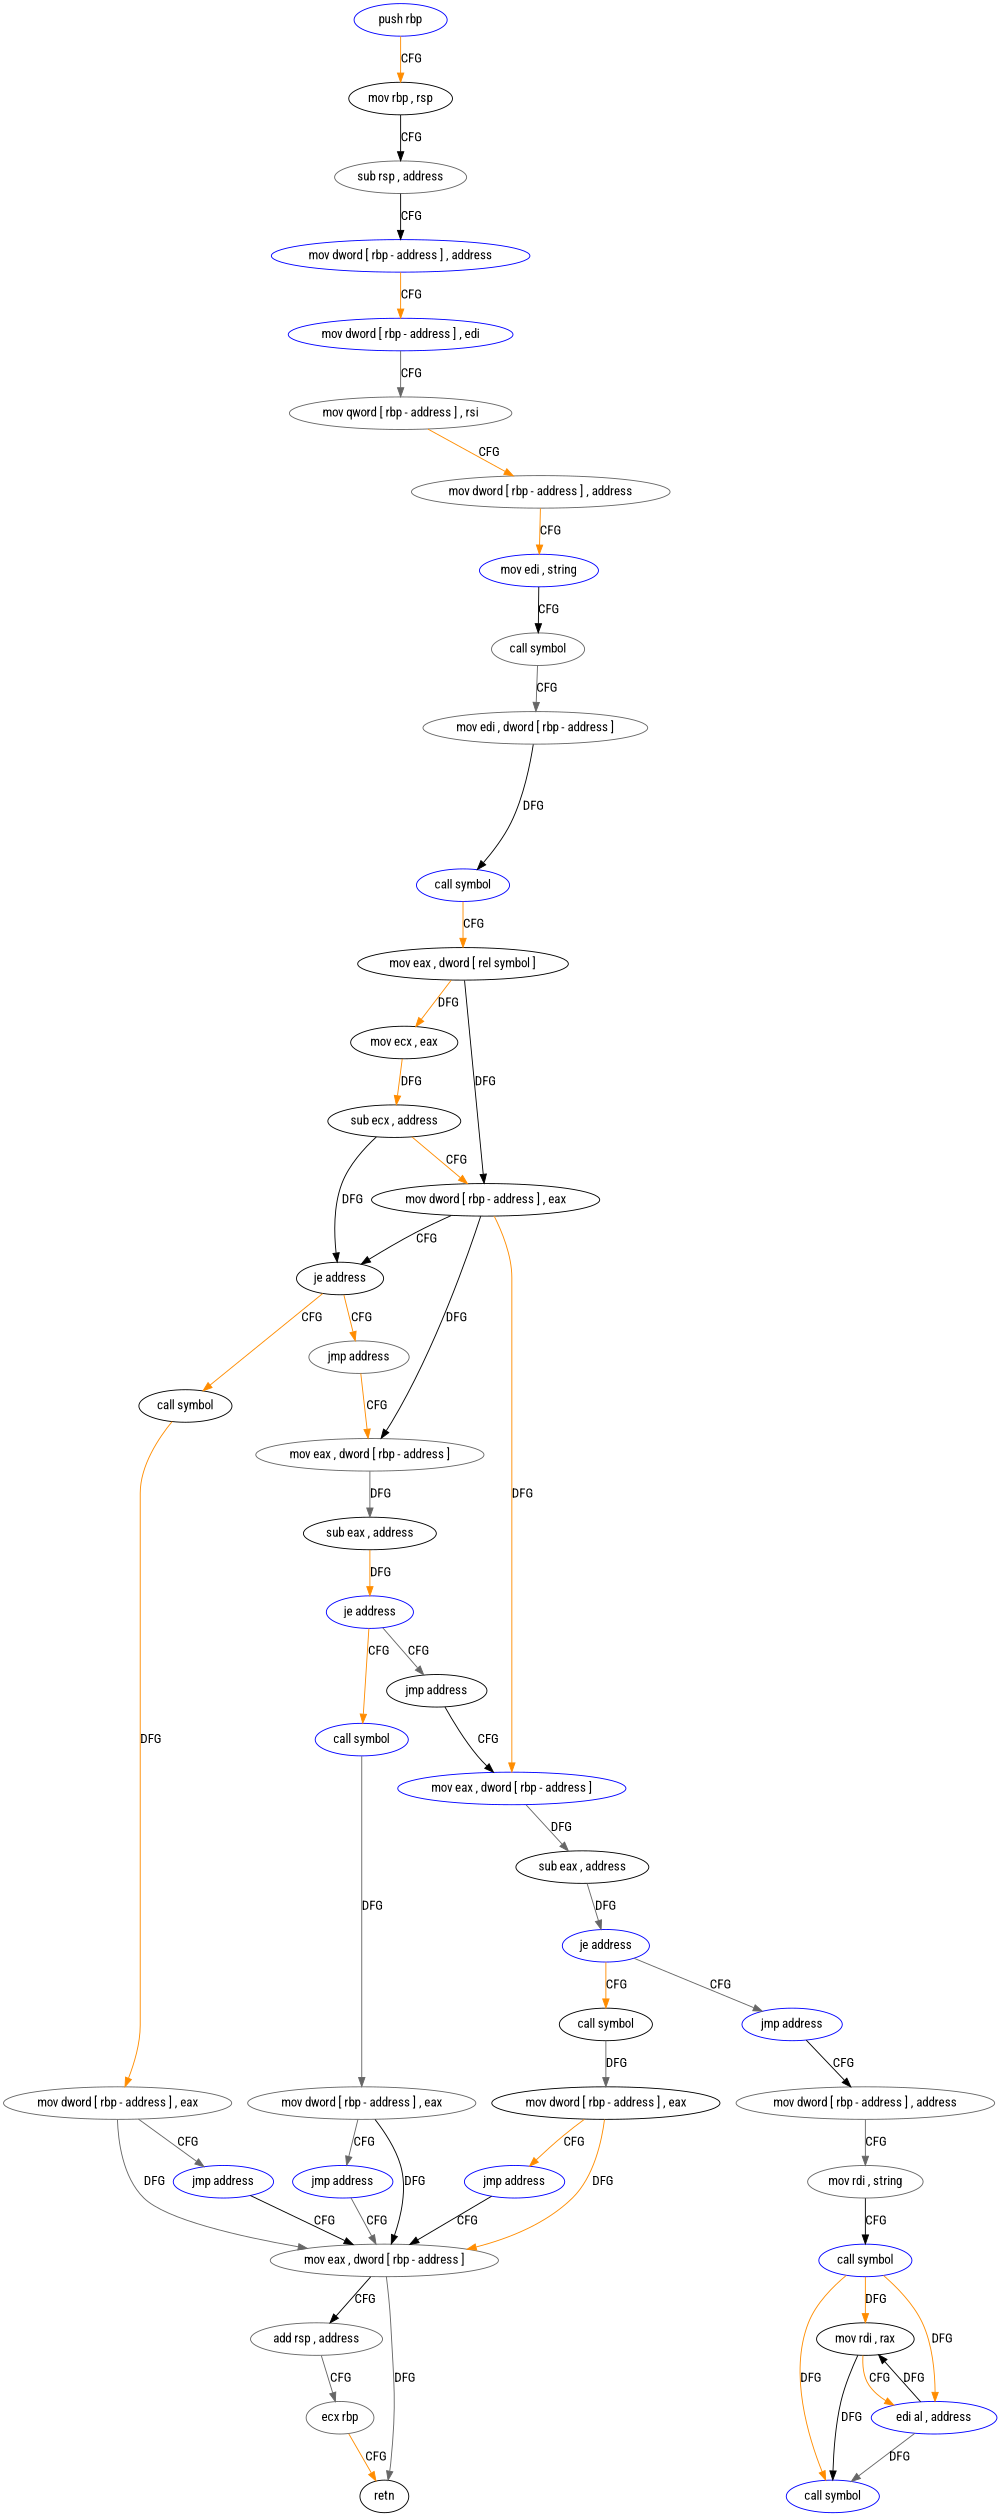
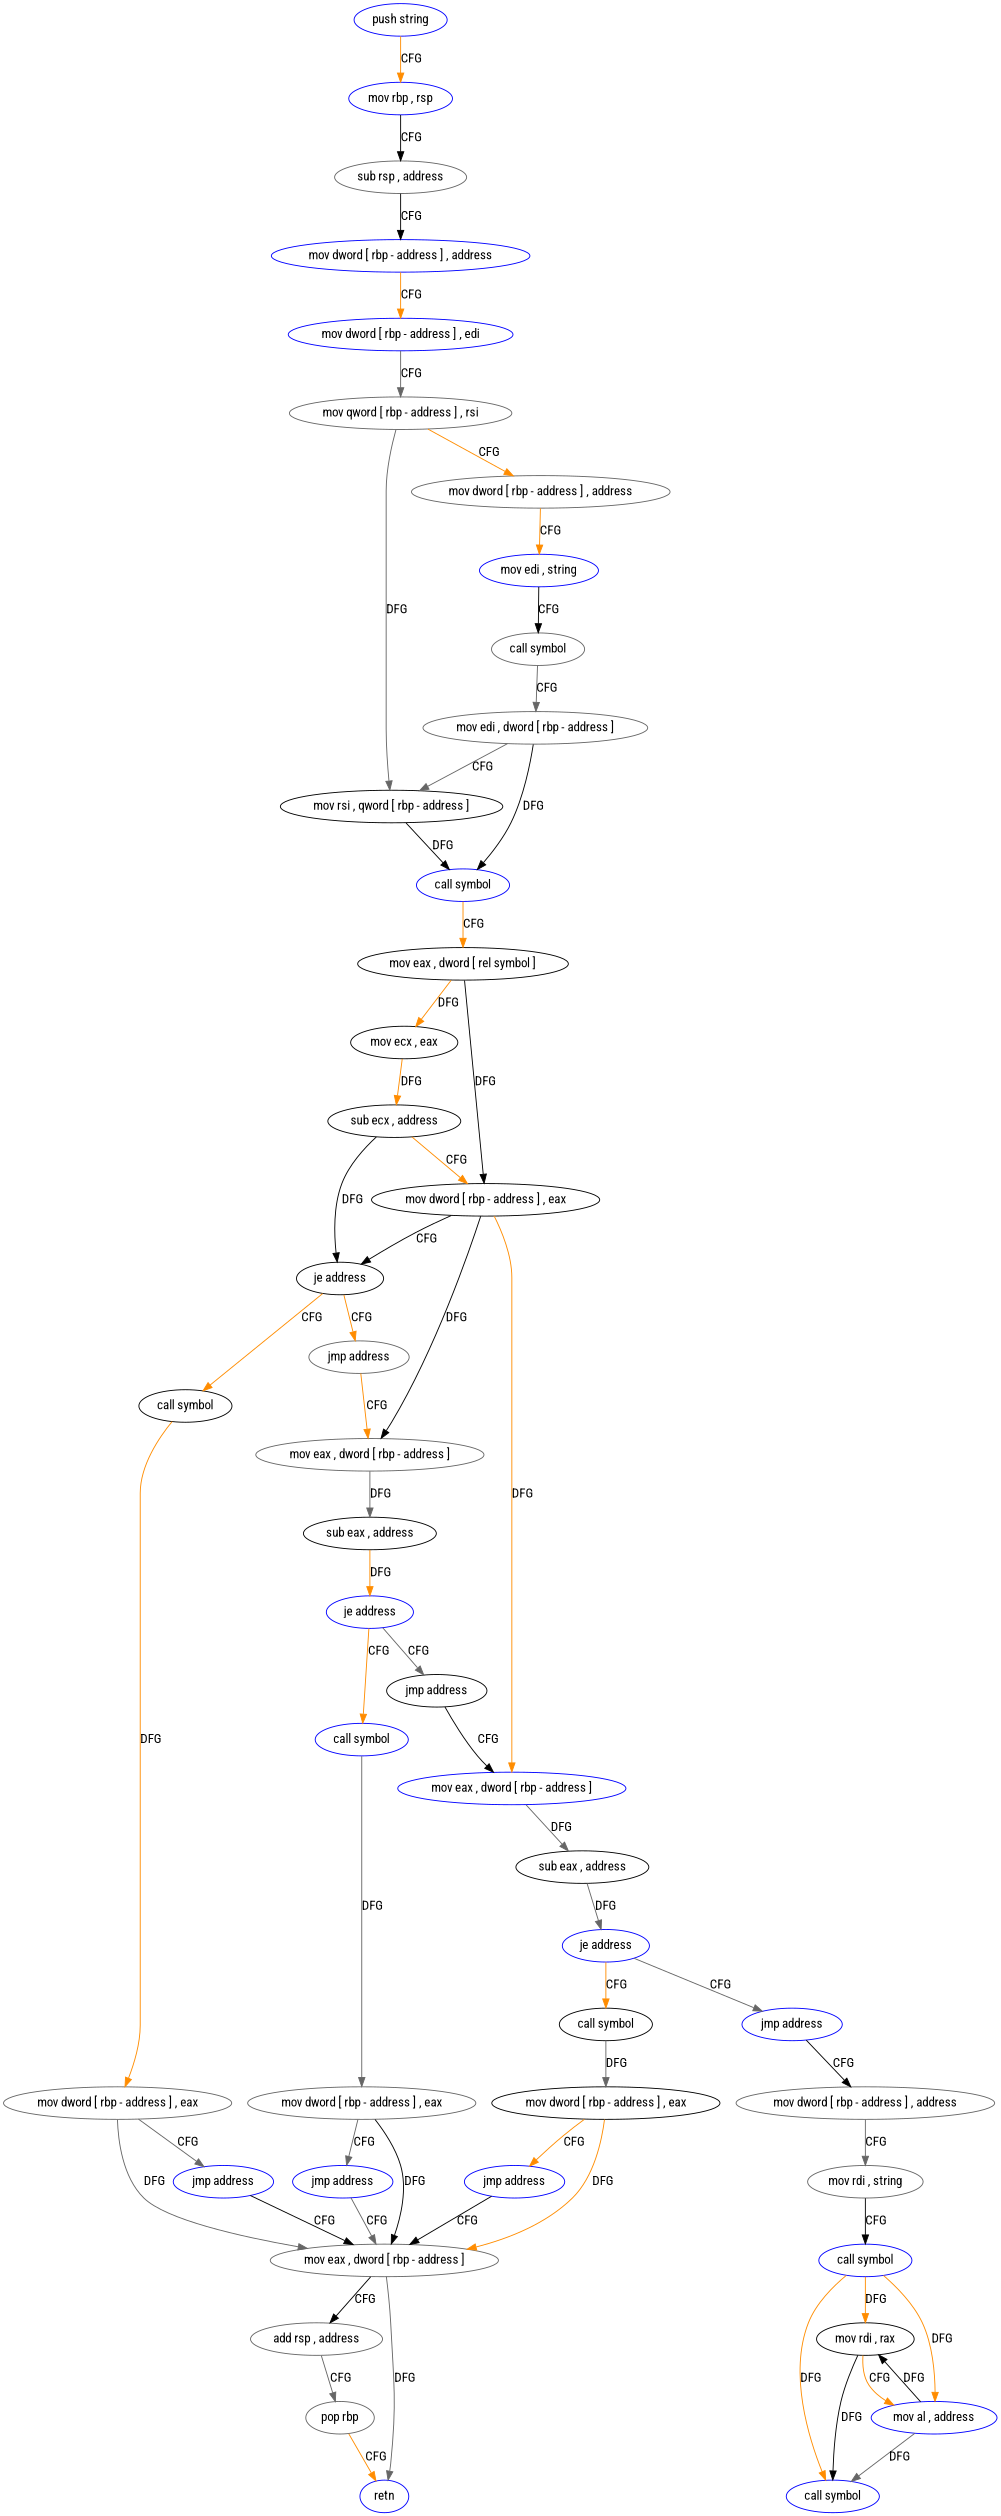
node "push rbp": label "push rbp" -> "push string"
node "mov rbp , rsp": color black -> blue
node "mov rsi , qword [ rbp - address ]": added
node "ecx rbp": label "ecx rbp" -> "pop rbp"
node "edi al , address": label "edi al , address" -> "mov al , address"
node "retn": color black -> blue
